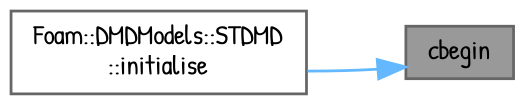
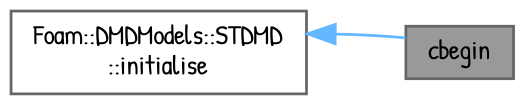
edge "Foam::DMDModels::STDMD ::initialise" -> "cbegin": reversed
